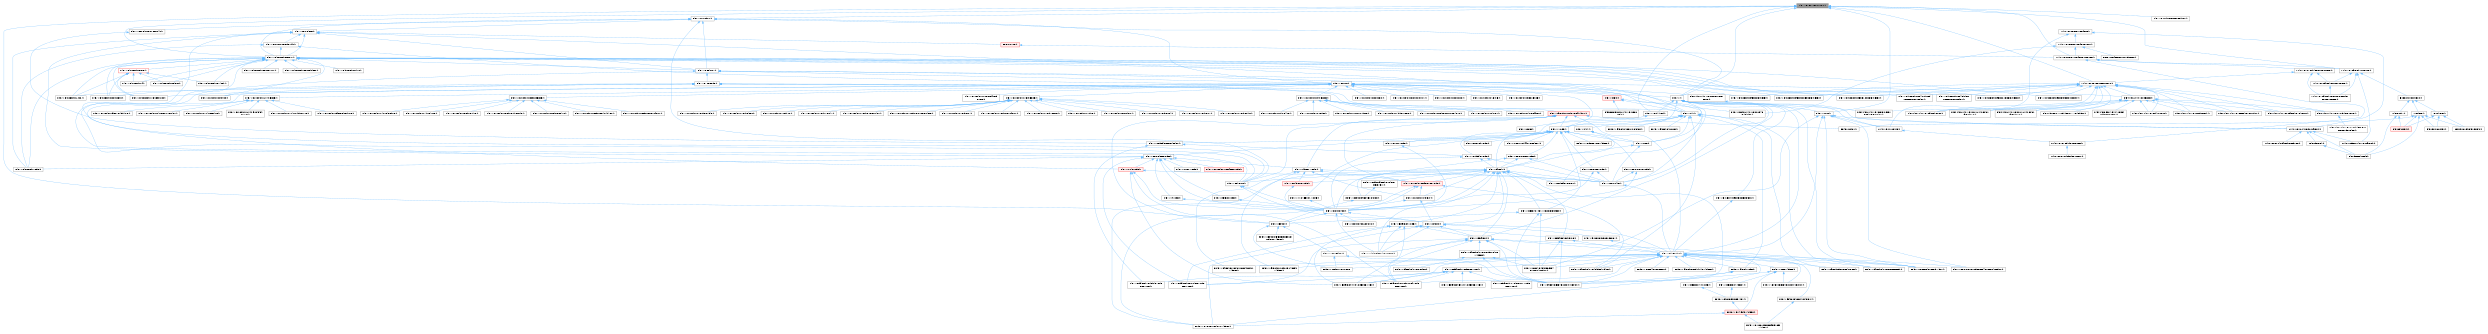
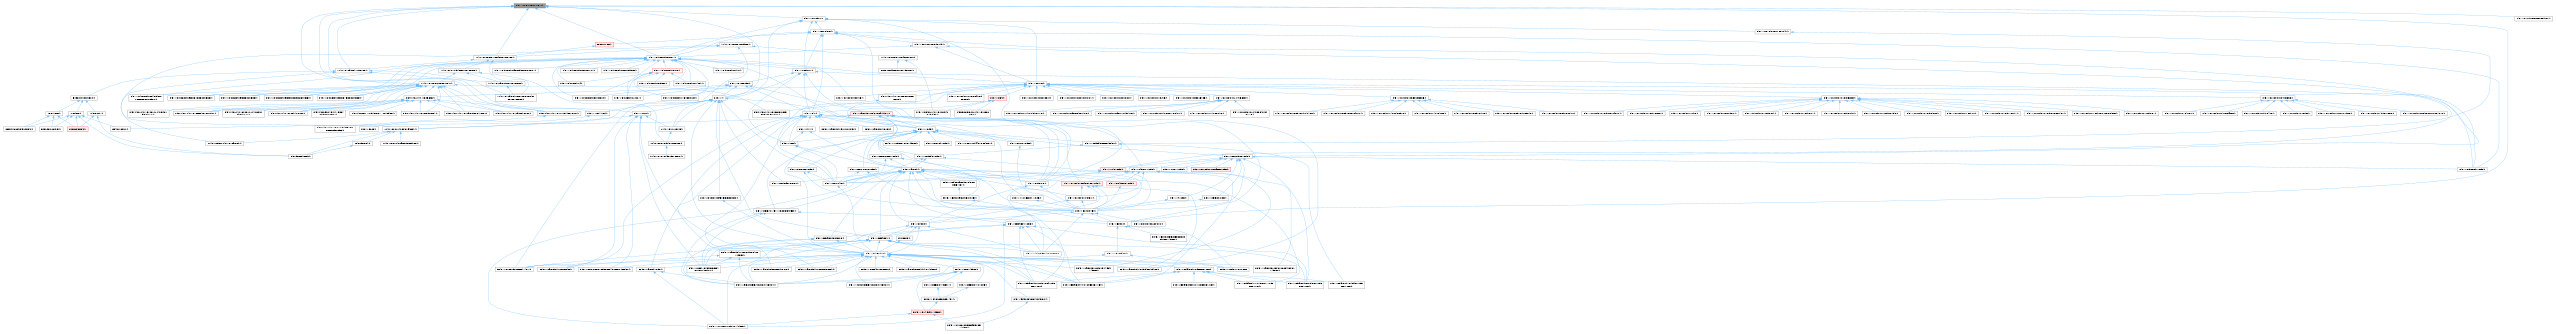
edge "AnimNextDataInterfaceInstance.h" -> "AnimNextDataInterfaceHost.h": now "AnimNextDataInterfaceInstance.h" -> "AnimNextDataInterface.h"
edge "RigVM.h" -> "RigVMRegistry.h": added
edge "RigVMDispatch_GetObjectProperty.h" -> "AnimNextExecuteContext.h": removed
node "RigVMDispatch_CallHoisted AccessorFunction.h": removed
edge "SRigVMGraphPinNameList.h" -> "RigVMPin.h": added
node "RigVMExternalDependency.h": label "RigVMExternalDependency.h" -> "SimBase.h"
